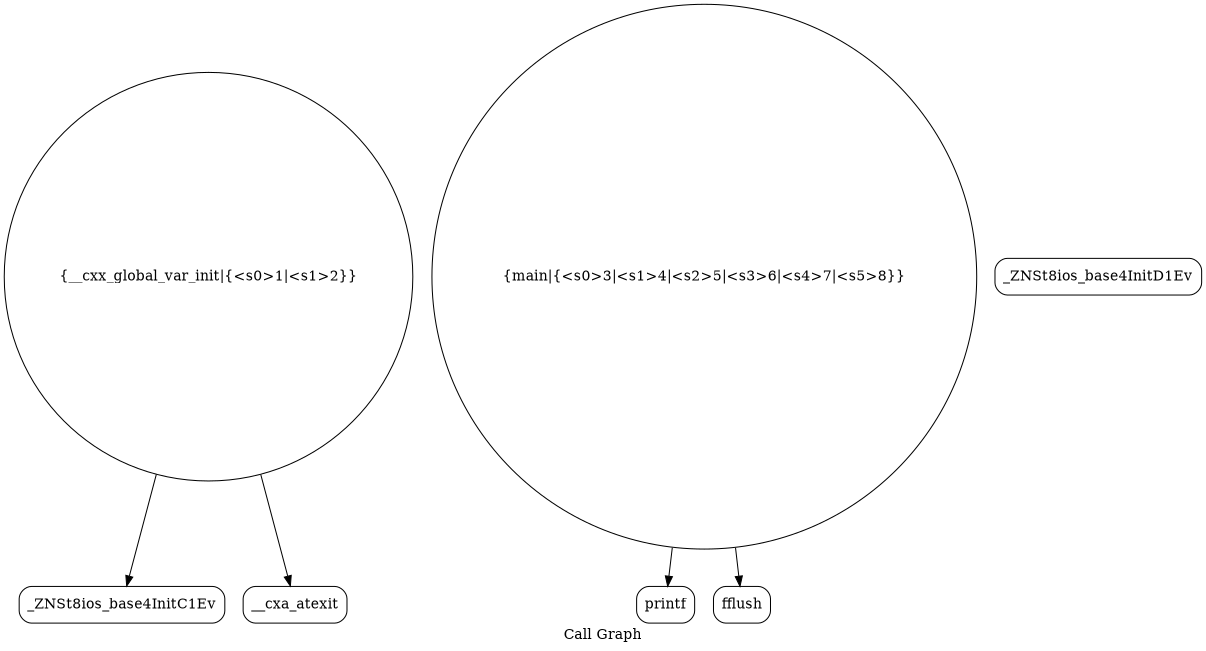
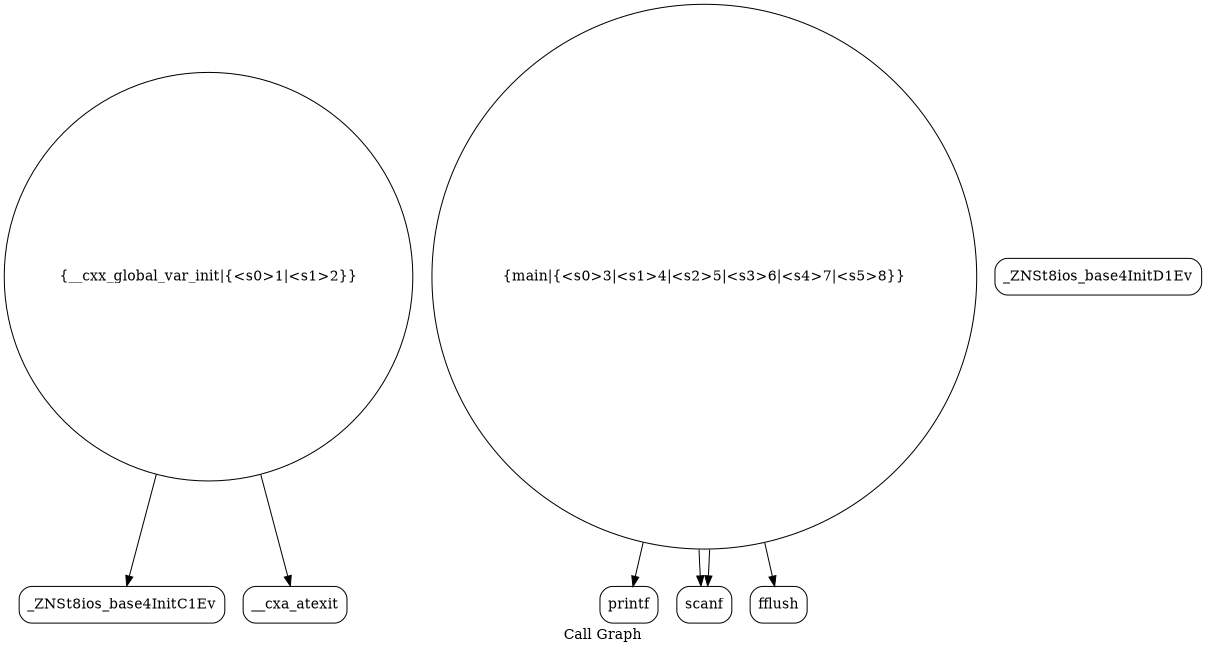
node "scanf": added
